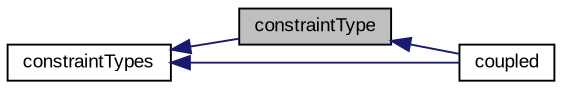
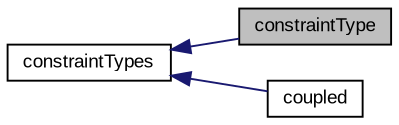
edge "coupled" -> "constraintType": removed
